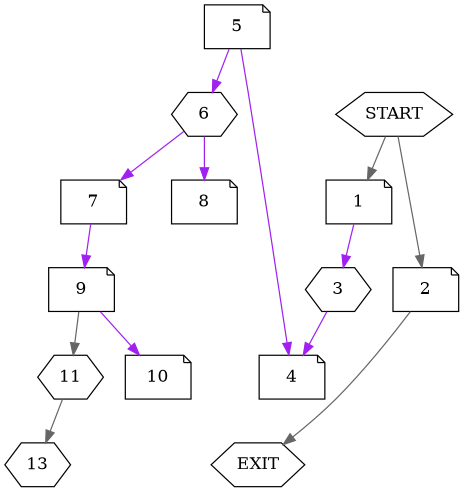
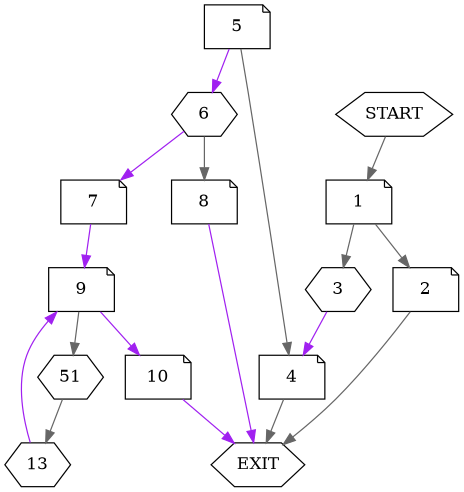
edge "6" -> "8": color purple -> gray40
edge "5" -> "4": color purple -> gray40
edge "START" -> "2": now "1" -> "2"
edge "1" -> "3": color purple -> gray40
edge "8" -> "EXIT": added
node "11": label "11" -> "51"
edge "13" -> "9": added
edge "4" -> "EXIT": added
edge "10" -> "EXIT": added
